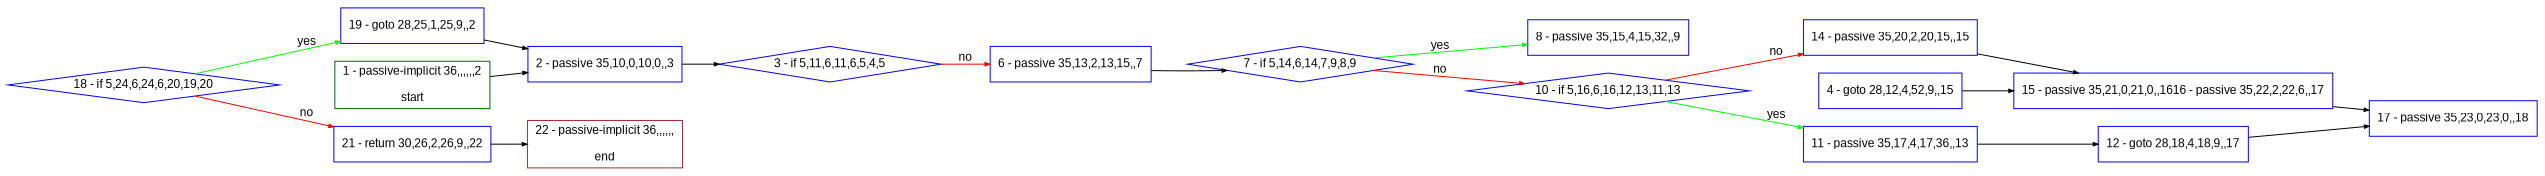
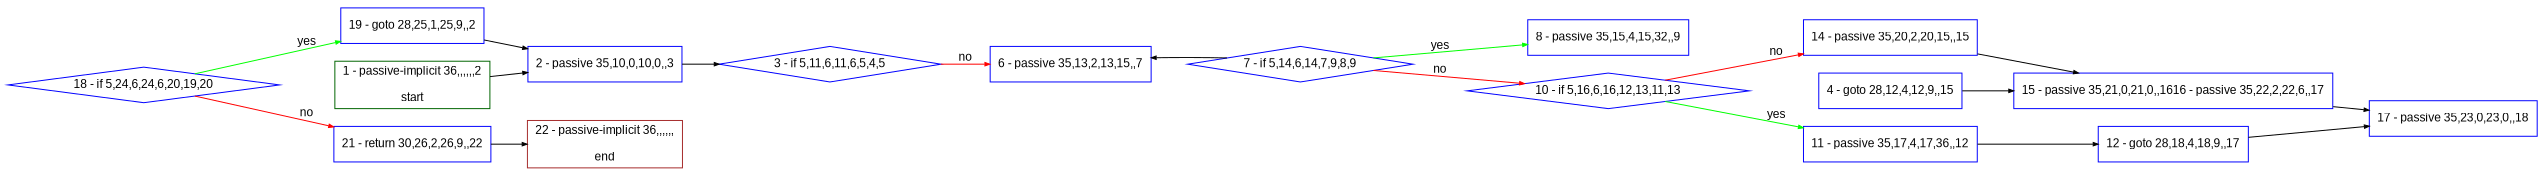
edge "6 - passive 35,13,2,13,15,,7" -> "7 - if 5,14,6,14,7,9,8,9": reversed
node "4 - goto 28,12,4,52,9,,15": label "4 - goto 28,12,4,52,9,,15" -> "4 - goto 28,12,4,12,9,,15"
node "11 - passive 35,17,4,17,36,,13": label "11 - passive 35,17,4,17,36,,13" -> "11 - passive 35,17,4,17,36,,12"
